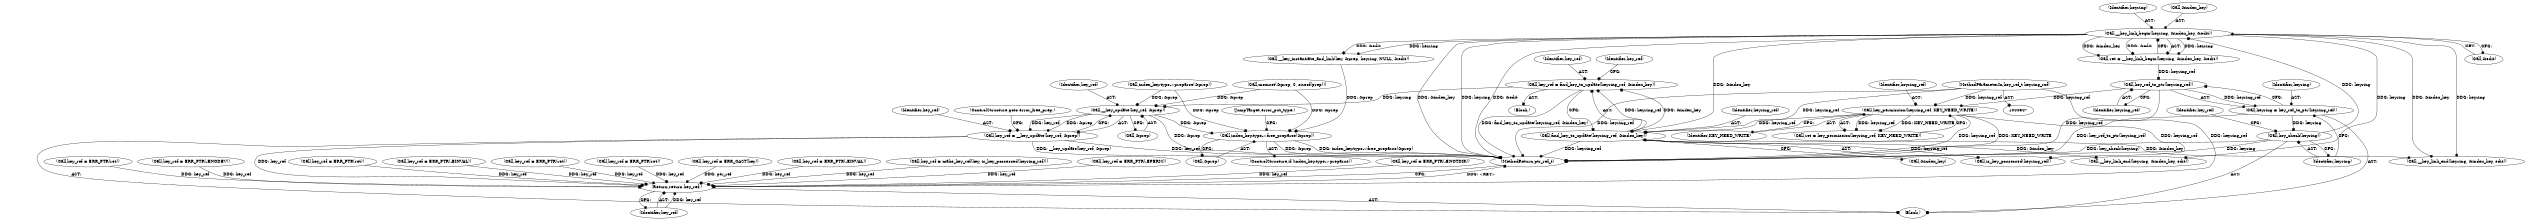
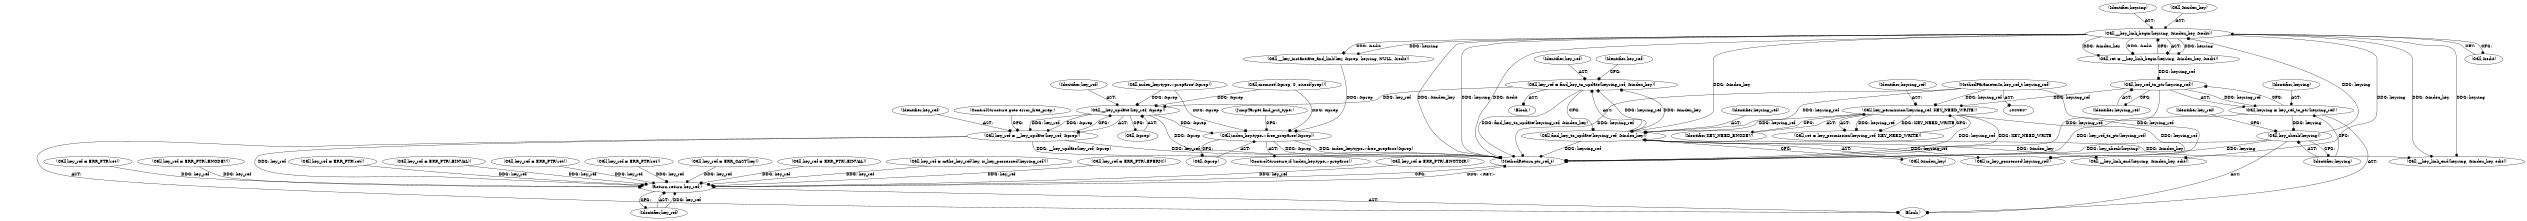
edge "(Call,key_ref = find_key_to_update(keyring_ref, &index_key))" -> "(Call,__key_update(key_ref, &prep))": label "DDG: keyring" -> "DDG: key_ref"
node "(JumpTarget,error_put_type:)": label "(JumpTarget,error_put_type:)" -> "(JumpTarget,find_put_type:)"
node "(Identifier,KEY_NEED_WRITE)": label "(Identifier,KEY_NEED_WRITE)" -> "(Identifier,KEY_NEED_ENODEV)"
edge "(Call,find_key_to_update(keyring_ref, &index_key))" -> "(Call,is_key_possessed(keyring_ref))": arrowhead box -> dot
edge "(Call,key_ref = ERR_CAST(key))" -> "(Return,return key_ref;)": label "DDG: ptr_ref" -> "DDG: key_ref"
edge "(MethodParameterIn,key_ref_t keyring_ref)" -> "(Return,return key_ref;)": now "(MethodParameterIn,key_ref_t keyring_ref)" -> "(Call,is_key_possessed(keyring_ref))"
